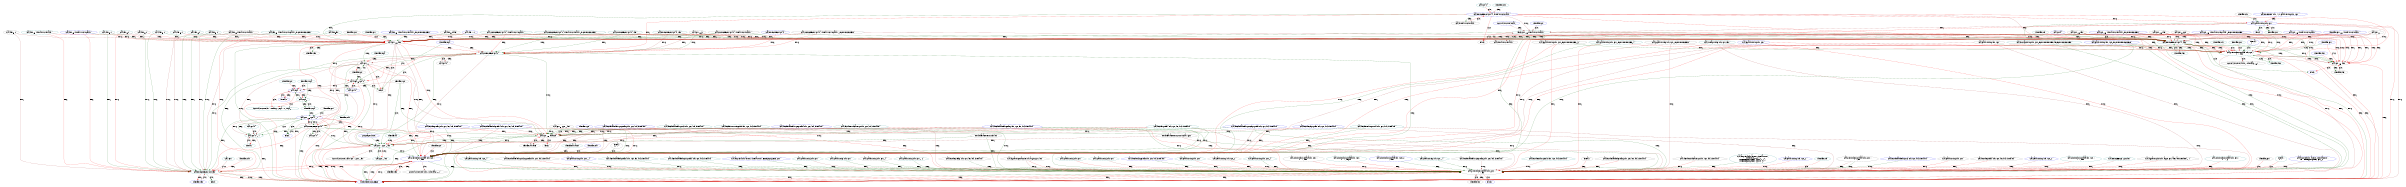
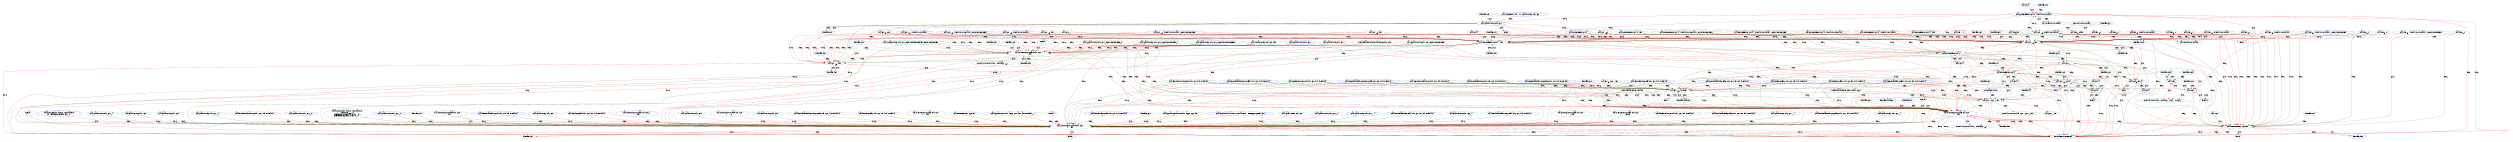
node "(Block,tptr += sizeof(struct in_addr))": label "(Block,tptr += sizeof(struct in_addr))" -> "(Call,tptr += sizeof(struct in_addr))"
node "(Identifier,tptr += (sizeof(struct in_addr)))": label "(Identifier,tptr += (sizeof(struct in_addr)))" -> "(Call,tptr += (sizeof(struct in_addr)))"
node "(MethodParameterIn,netdissect_options *ndo)": added
edge "(Call,tlen = nhlen)" -> "(Call,ND_TCHECK2(*tptr,tlen))": added, label "DDG:"
edge "(Call,snpa = tptr[0])" -> "(Call,snpa > 0)": now "(Call,tlen -= (sizeof(struct in_addr)+BGP_VPN_RD_LEN))" -> "(Call,snpa > 0)"
edge "(Call,tptr += tptr[0] + 1)" -> "(Call,tptr += advance)": added, label "DDG:"
edge "(Call,tlen -= (sizeof(struct in_addr)+BGP_VPN_RD_LEN))" -> "(Call,ND_TCHECK2(*tptr,tlen))": added, label "DDG:"
edge "(Call,tlen -= (sizeof(struct in6_addr)+BGP_VPN_RD_LEN))" -> "(Call,ND_TCHECK2(*tptr,tlen))": label "DDG: " -> "AST: "
edge "(Call,tlen=len)" -> "(Call,ND_TCHECK2(*tptr,tlen))": label "DDG: " -> "AST: "
edge "(Call,snpa--)" -> "(ControlStructure,for (/*nothing*/; snpa > 0; snpa--))": reversed
edge "(Call,tptr[0] + 1)" -> "(Call,tptr += tptr[0] + 1)": color darkgreen -> red
edge "(Call,tptr += tptr[0] + 1)" -> "(Call,ND_TCHECK2(*tptr,tlen))": label "DDG: " -> "AST: "
edge "(Call,tptr < pptr + len)" -> "(ControlStructure,while (tptr < pptr + len))": label "AST: " -> "CFG: "
edge "(Call,pptr + len)" -> "(Call,tptr < pptr + len)": removed, label "AST:"
